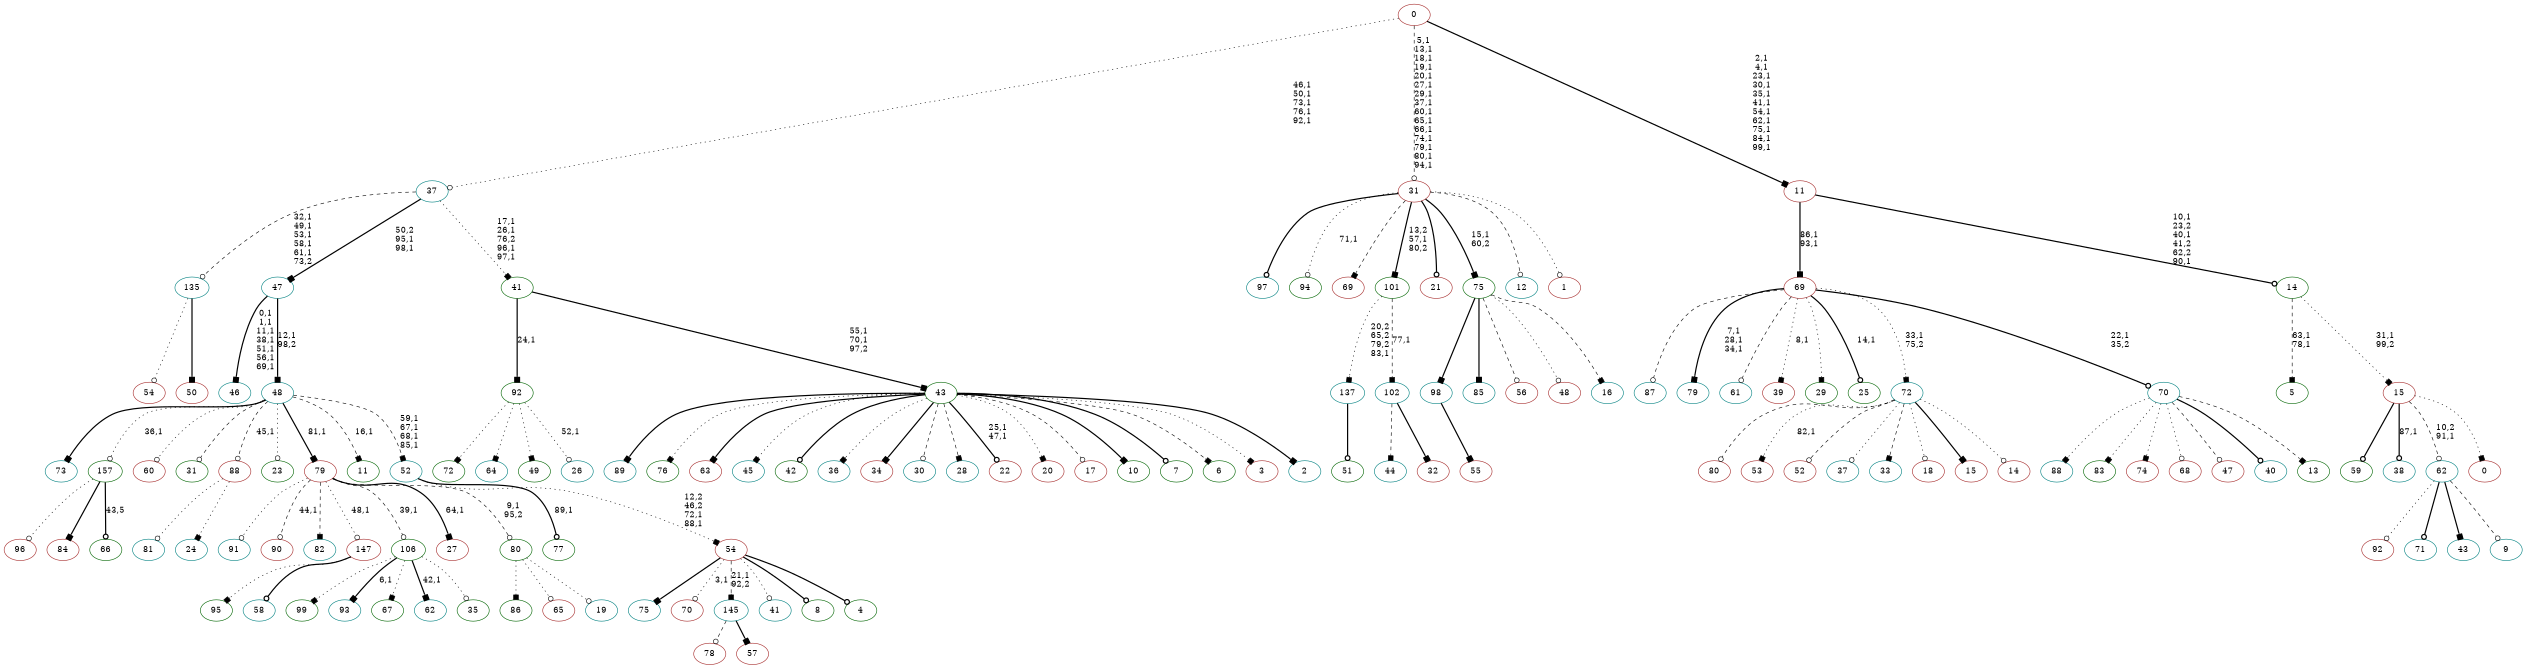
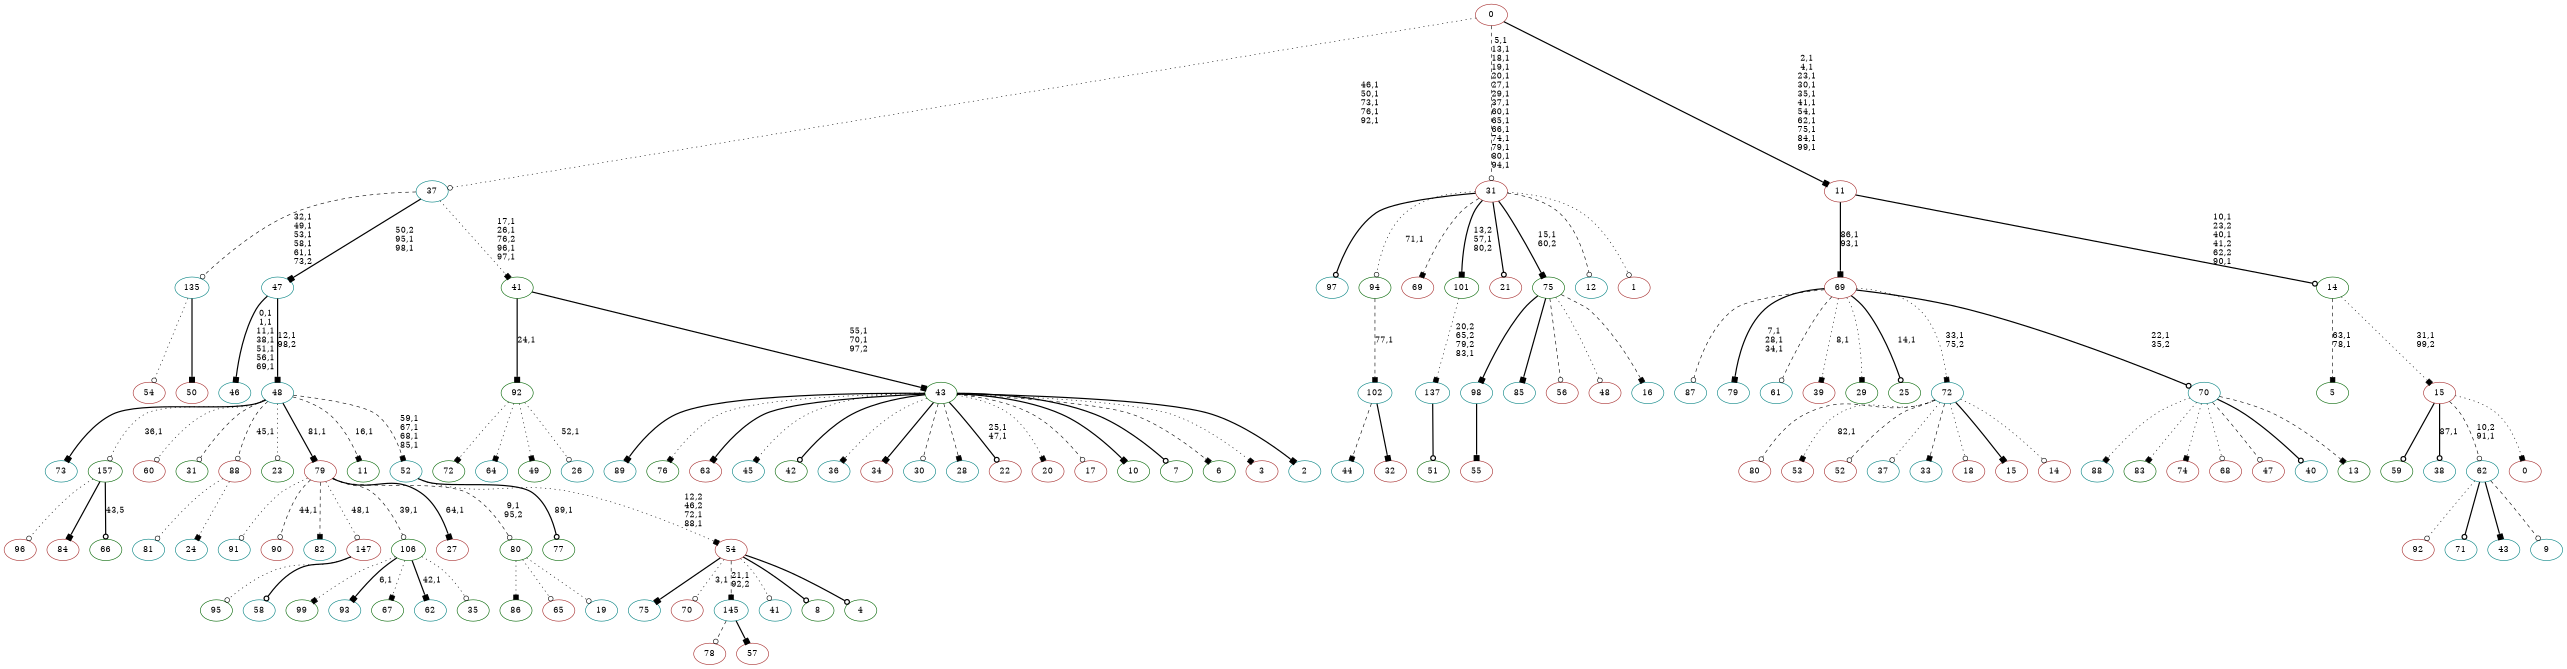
edge "101" -> "102": now "94" -> "102"
edge "147" -> "95": arrowhead box -> odot
